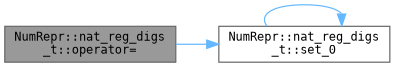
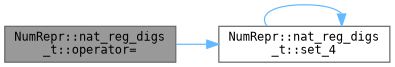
node "NumRepr::nat_reg_digs _t::set_0": label "NumRepr::nat_reg_digs _t::set_0" -> "NumRepr::nat_reg_digs _t::set_4"
